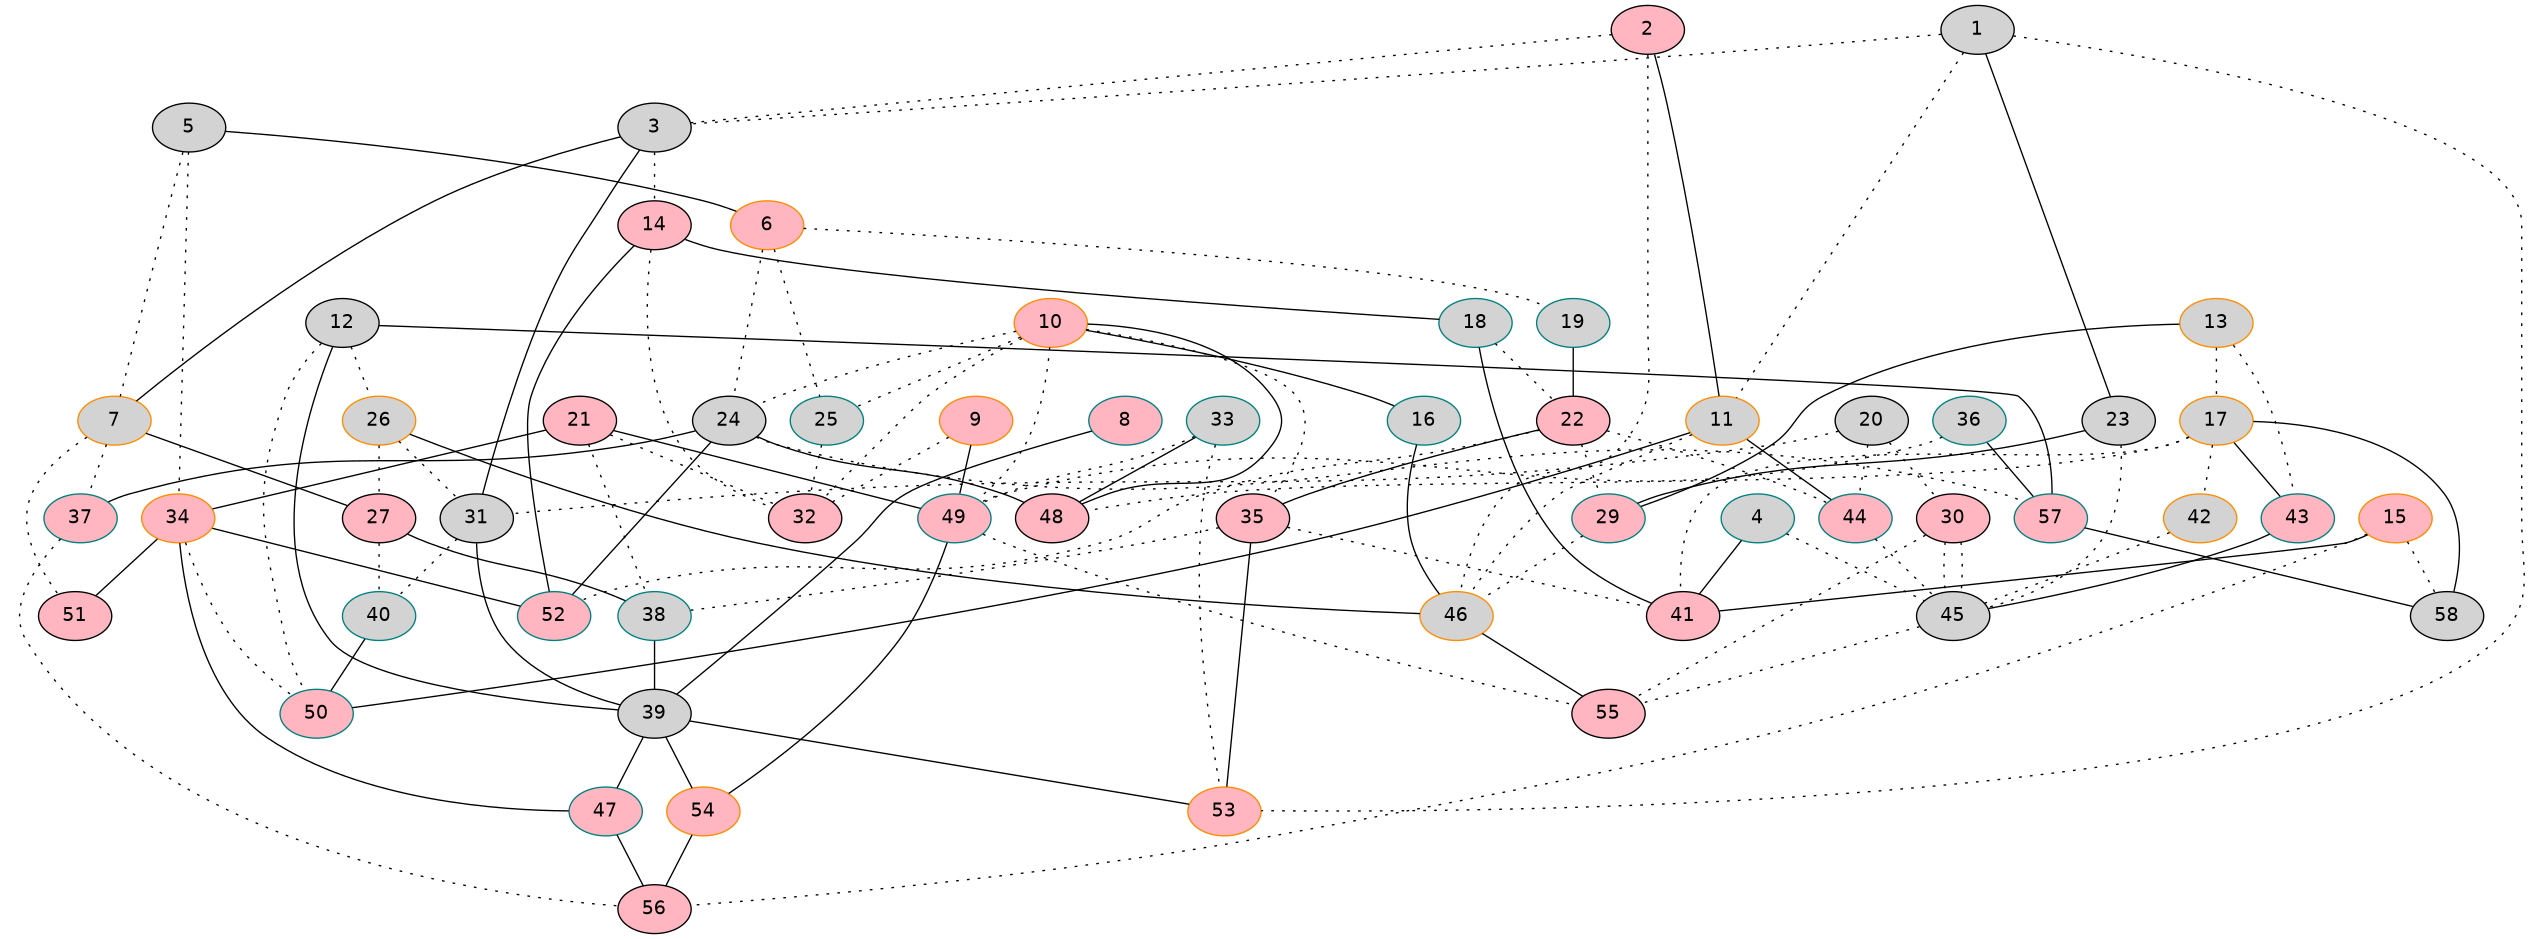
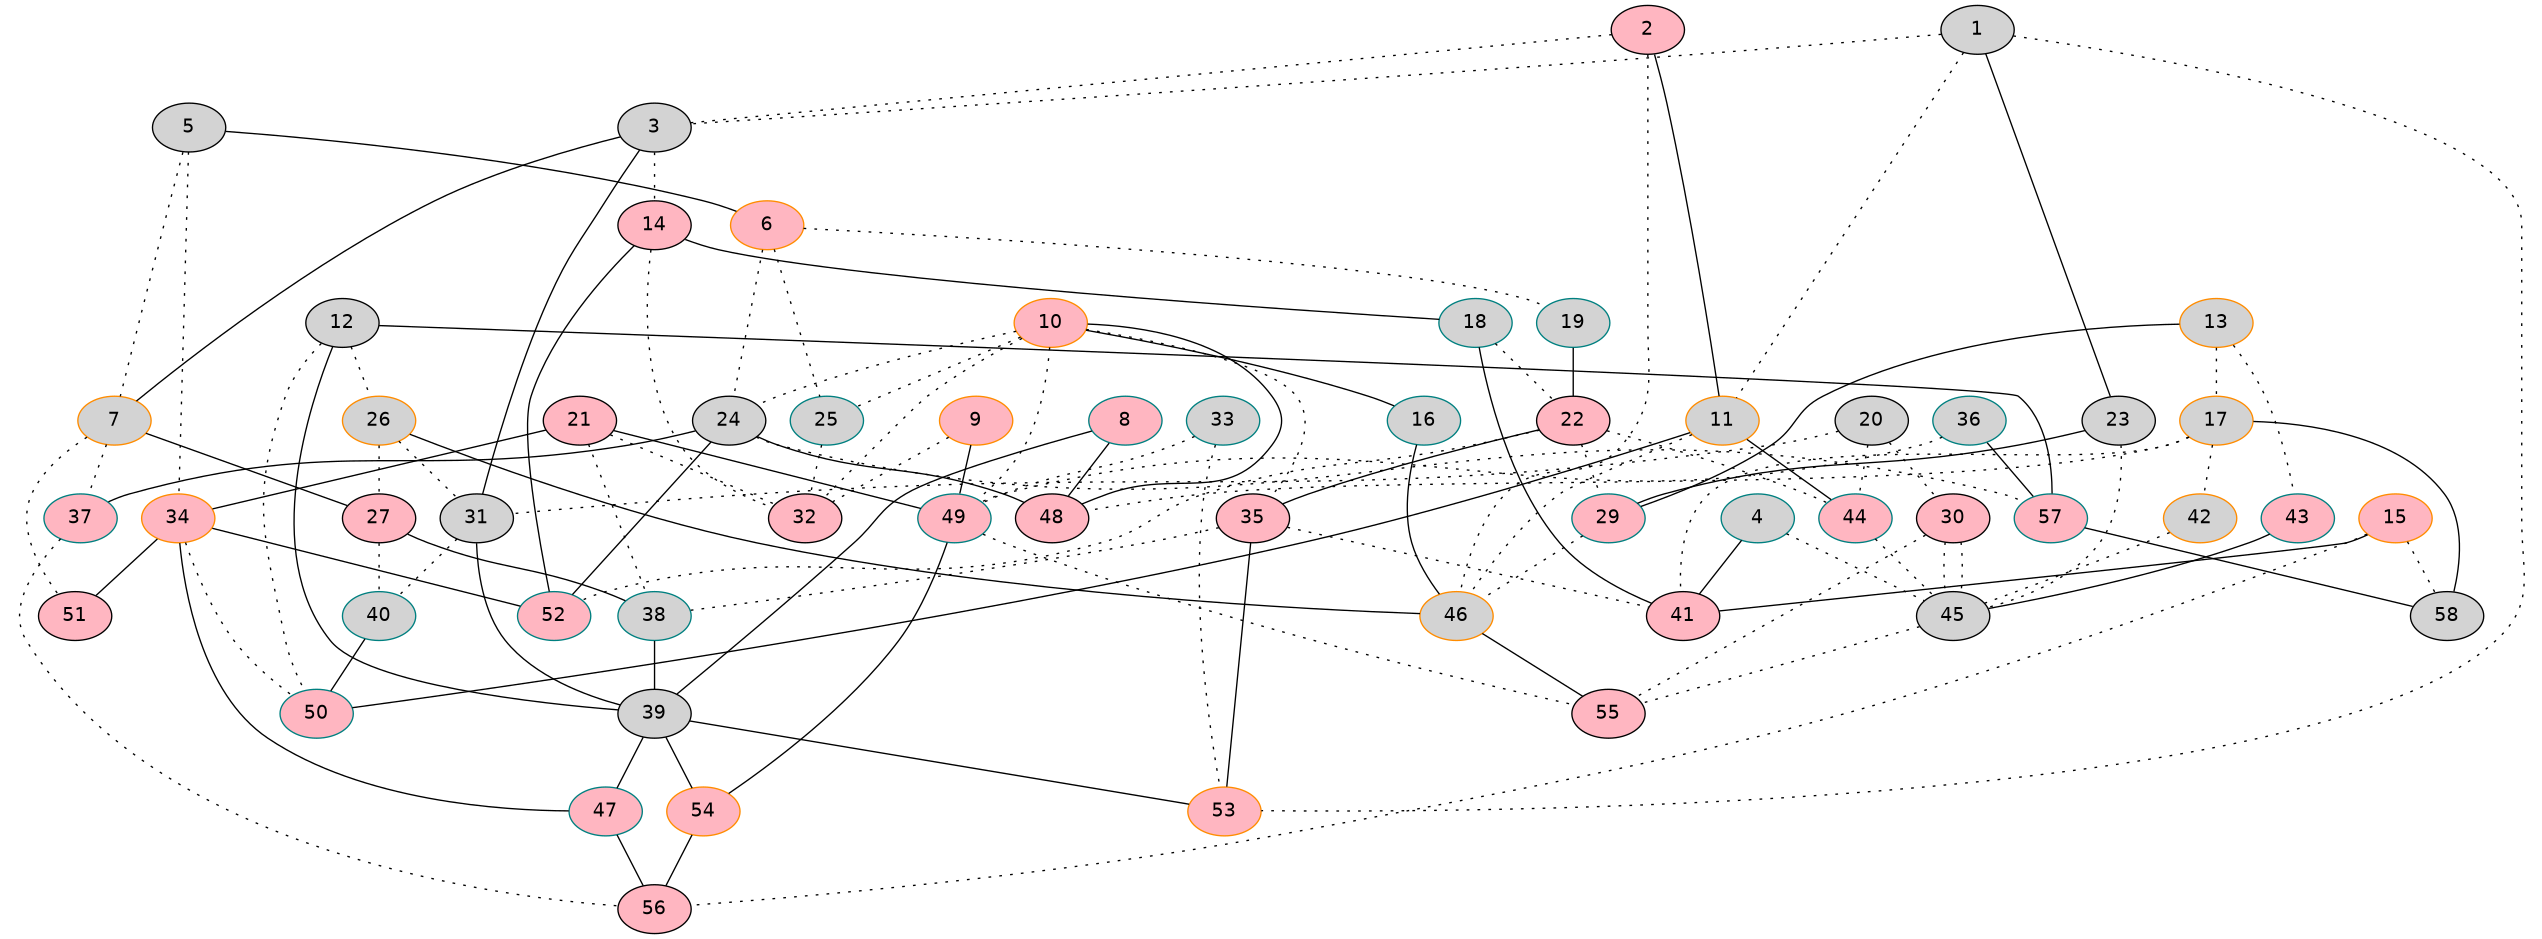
edge "33" -- "48": now "8" -- "48"
edge "17" -- "43": removed
